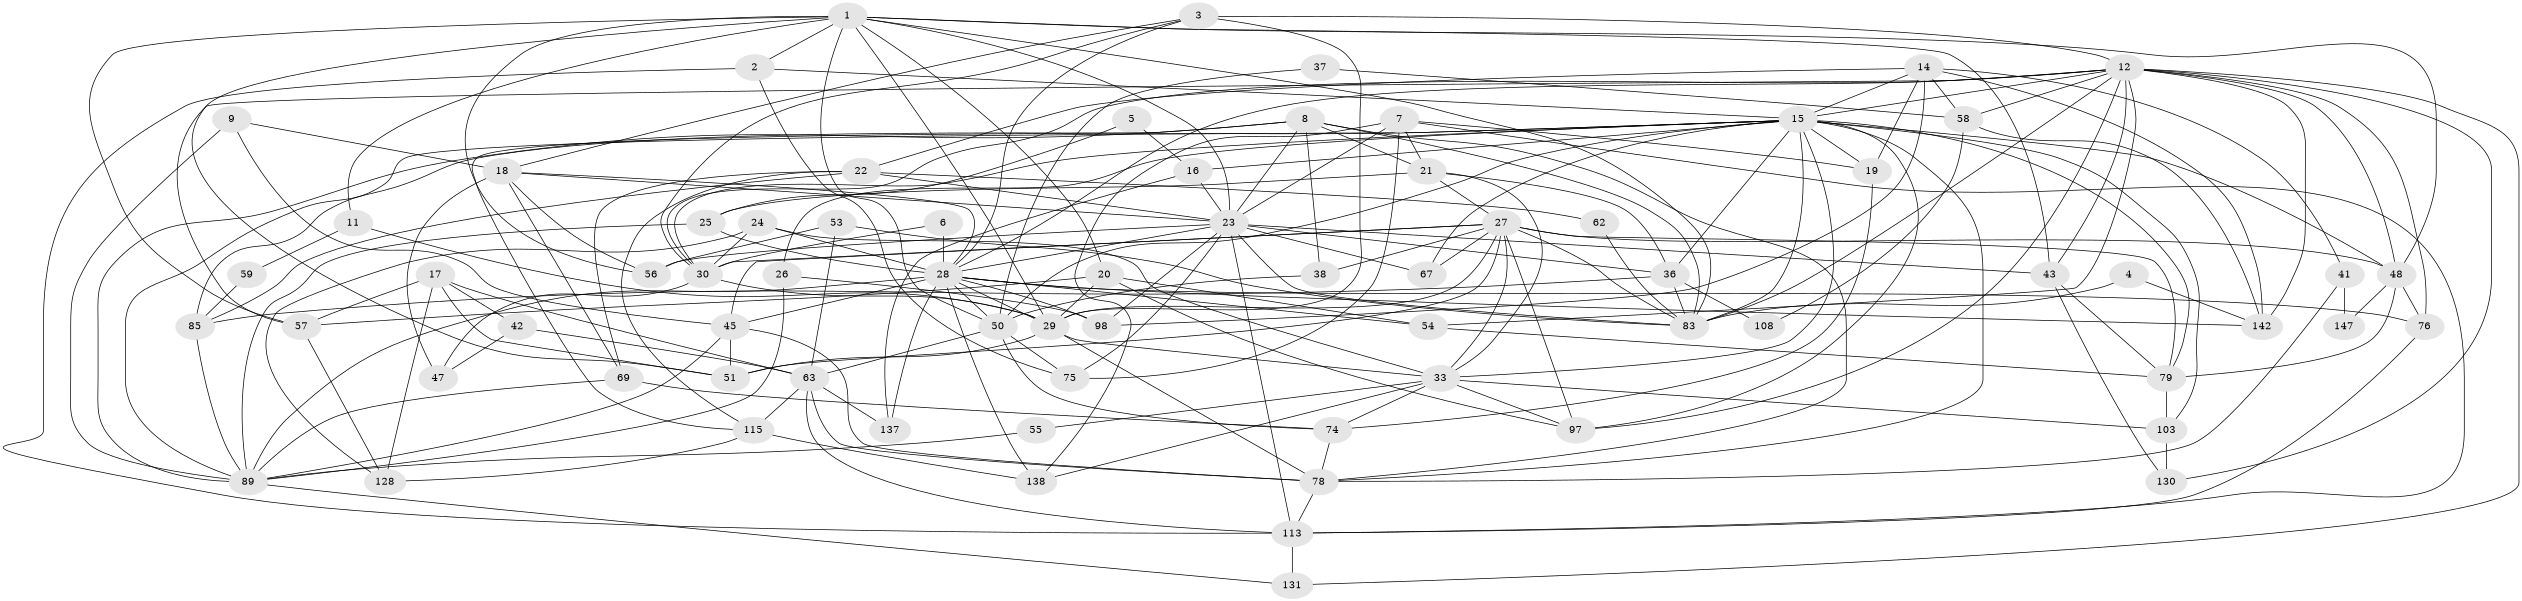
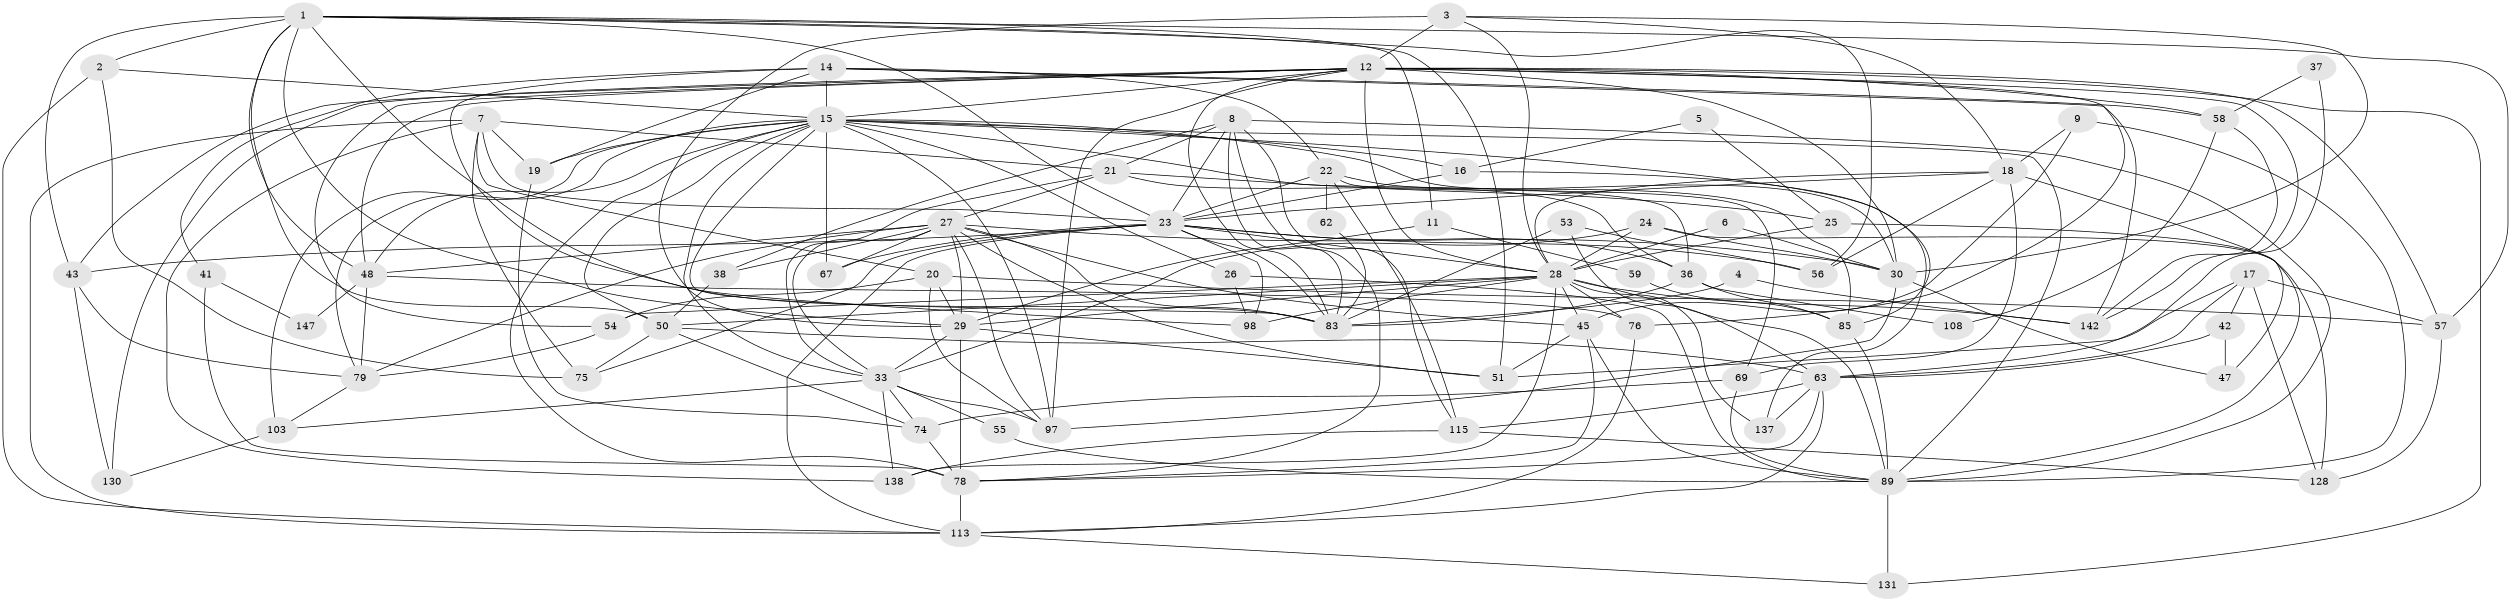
edge "37" -- "50": now "37" -- "63"
edge "1" -- "20": now "7" -- "20"
edge "30" -- "29": now "30" -- "97"
